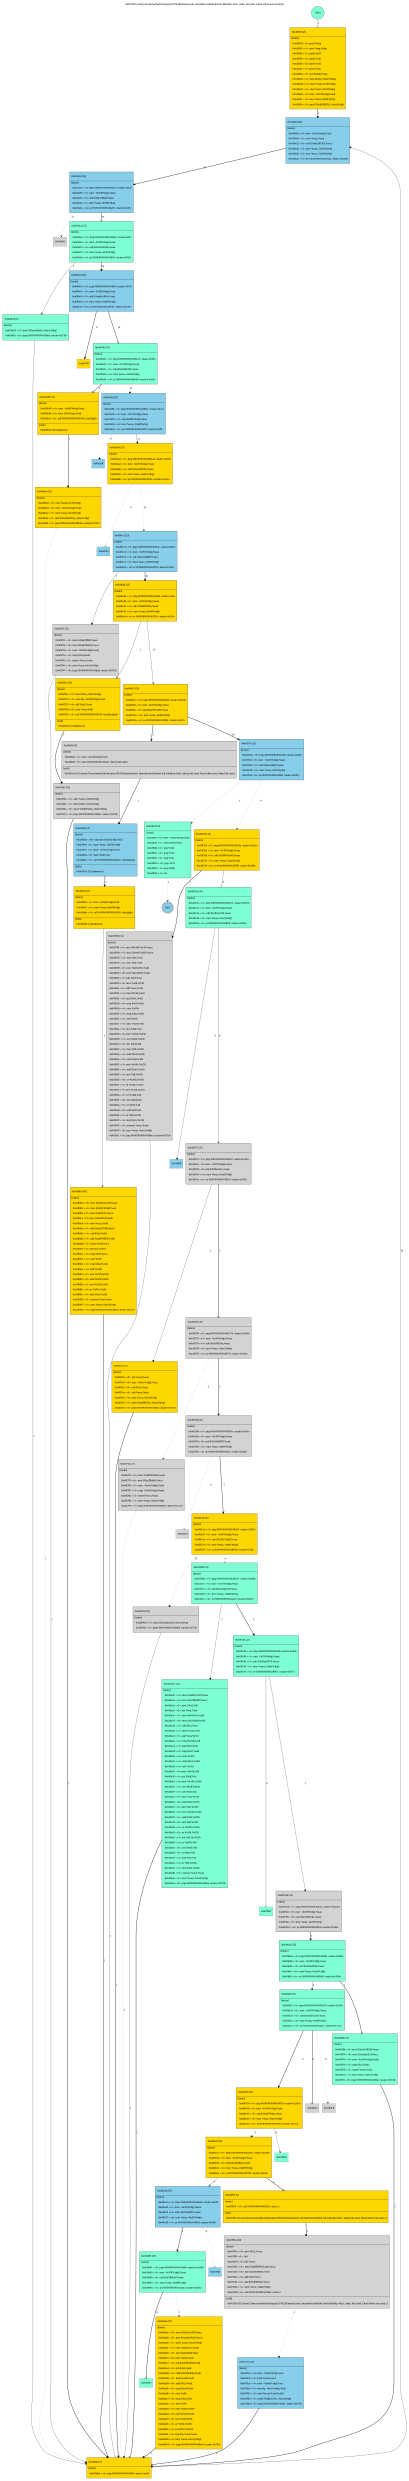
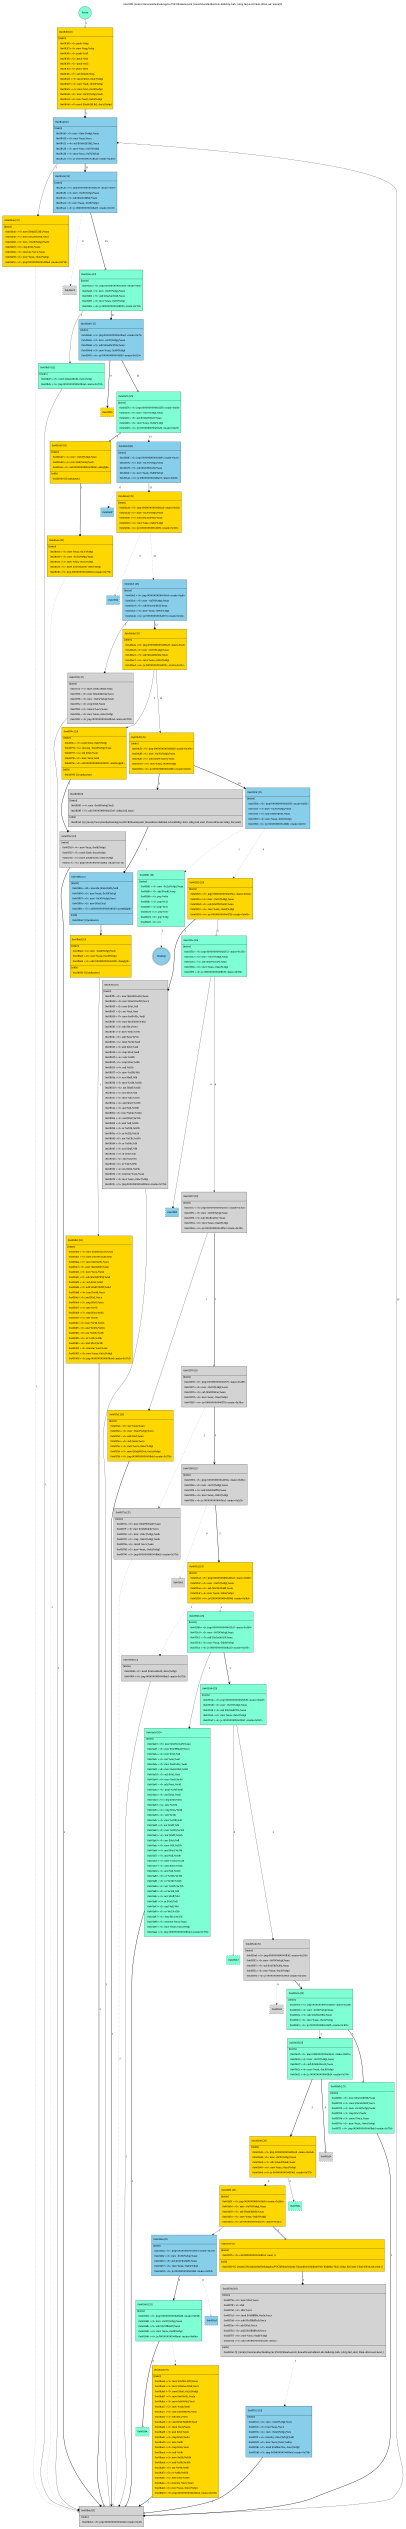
node "0x4016a6 [27]": added
node "Exit": label "Exit" -> "Desktop"
edge "0x4015a2 [25]" -> "0x40190d [12]": label " 12" -> " 1"
edge "0x40161f [25]" -> "0x4019c8": now "0x4015ed [25]" -> "0x4019c8"
edge "0x401aa6 [95]" -> "0x401b6d [5]": arrowhead box -> vee
node "0x401b6d [5]": fillcolor gold -> lightgrey
